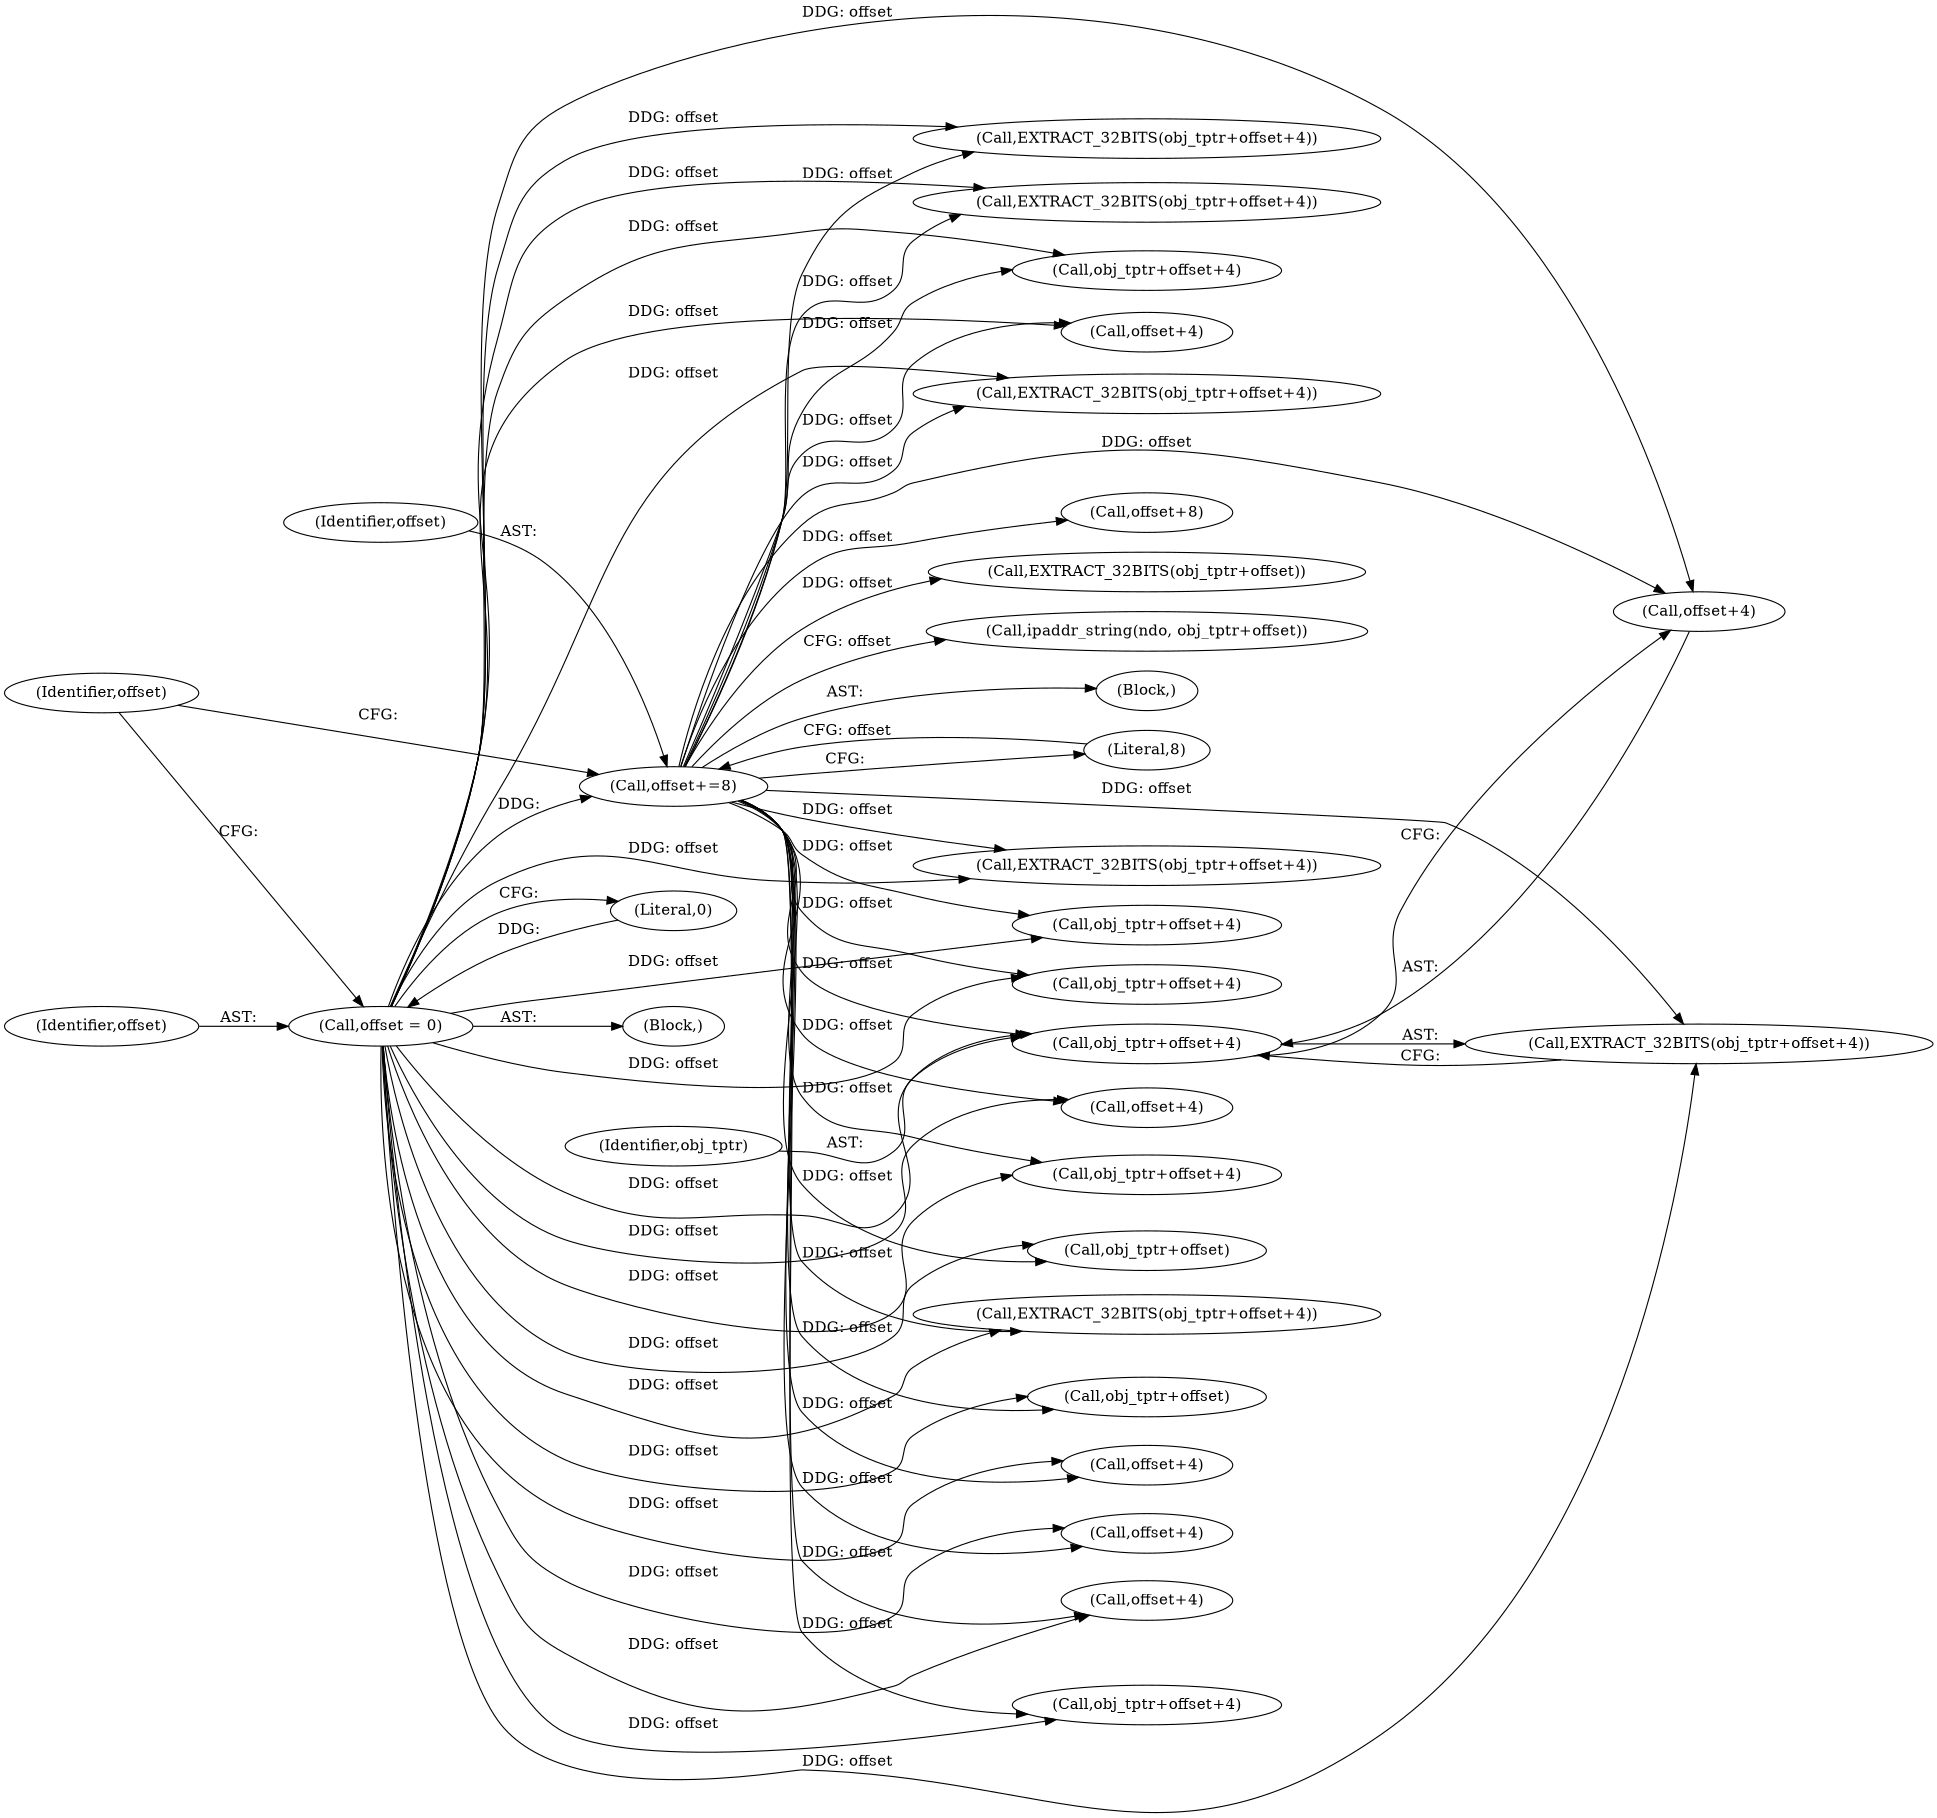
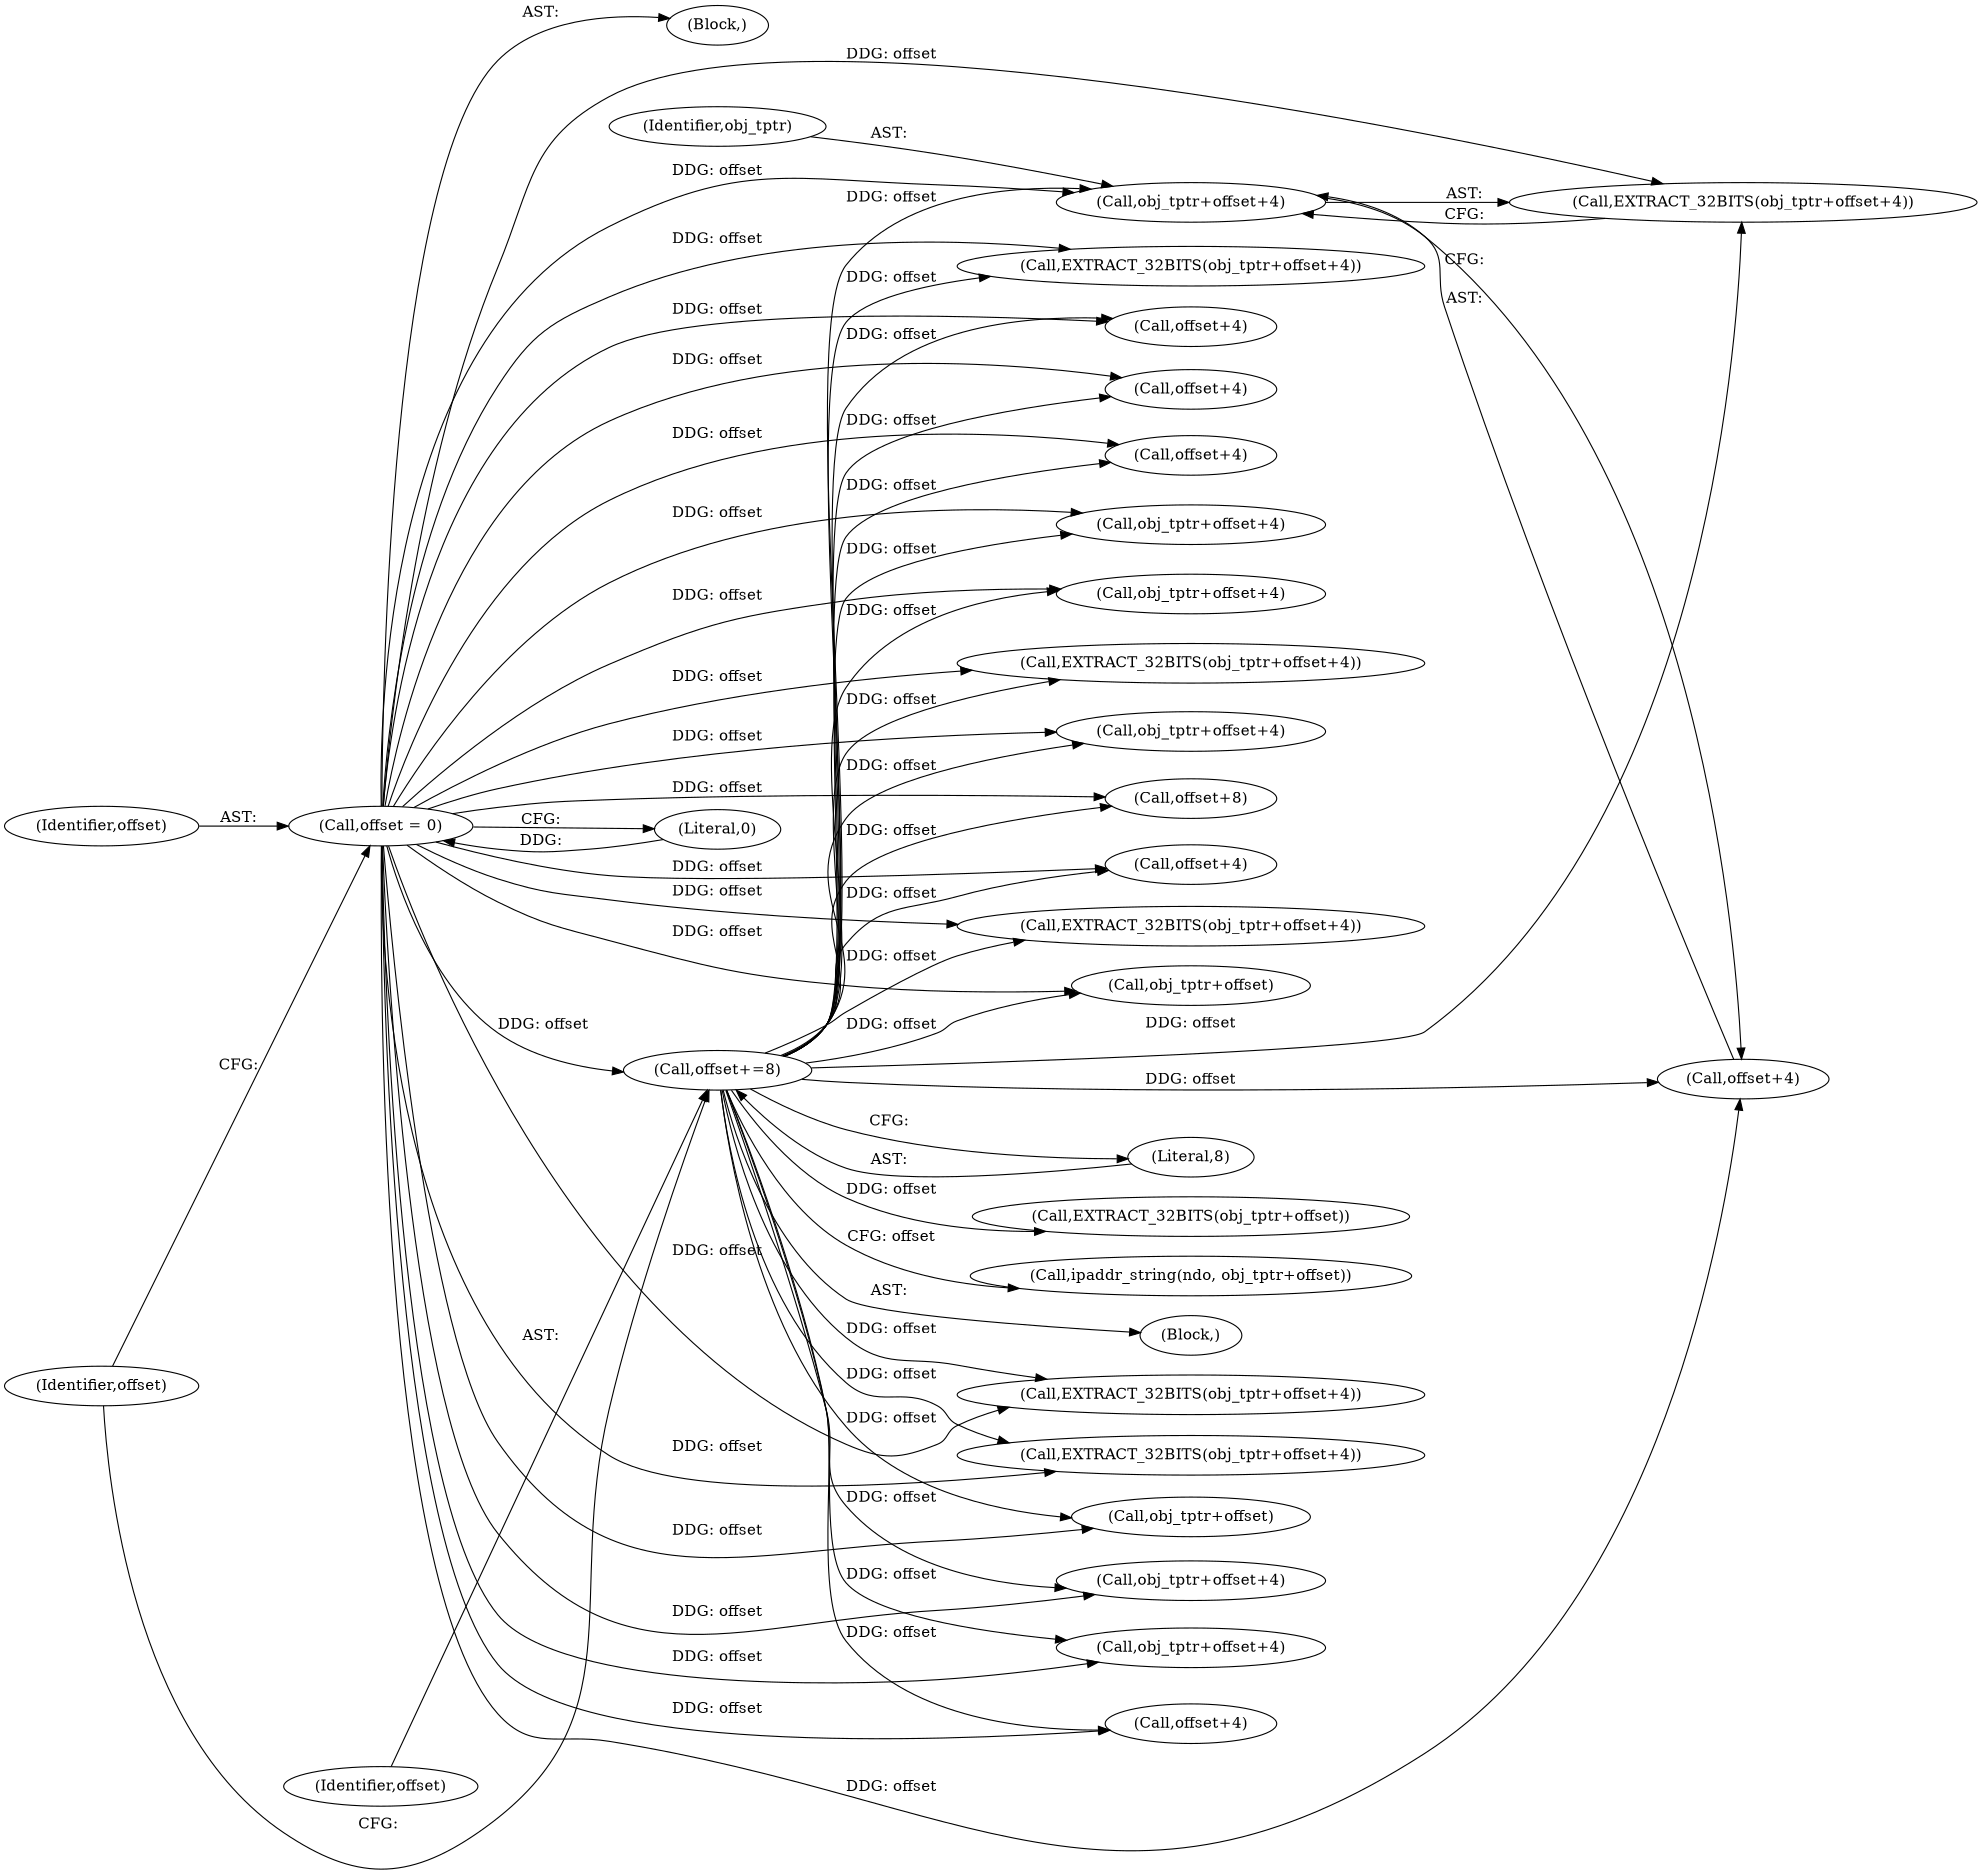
edge "(Literal,8)" -> "(Call,offset+=8)": label "CFG: offset" -> "AST: "
edge "(Call,offset = 0)" -> "(Call,offset+8)": added, label "DDG: offset"
edge "(Call,offset = 0)" -> "(Call,offset+=8)": label "DDG: " -> "DDG: offset"
